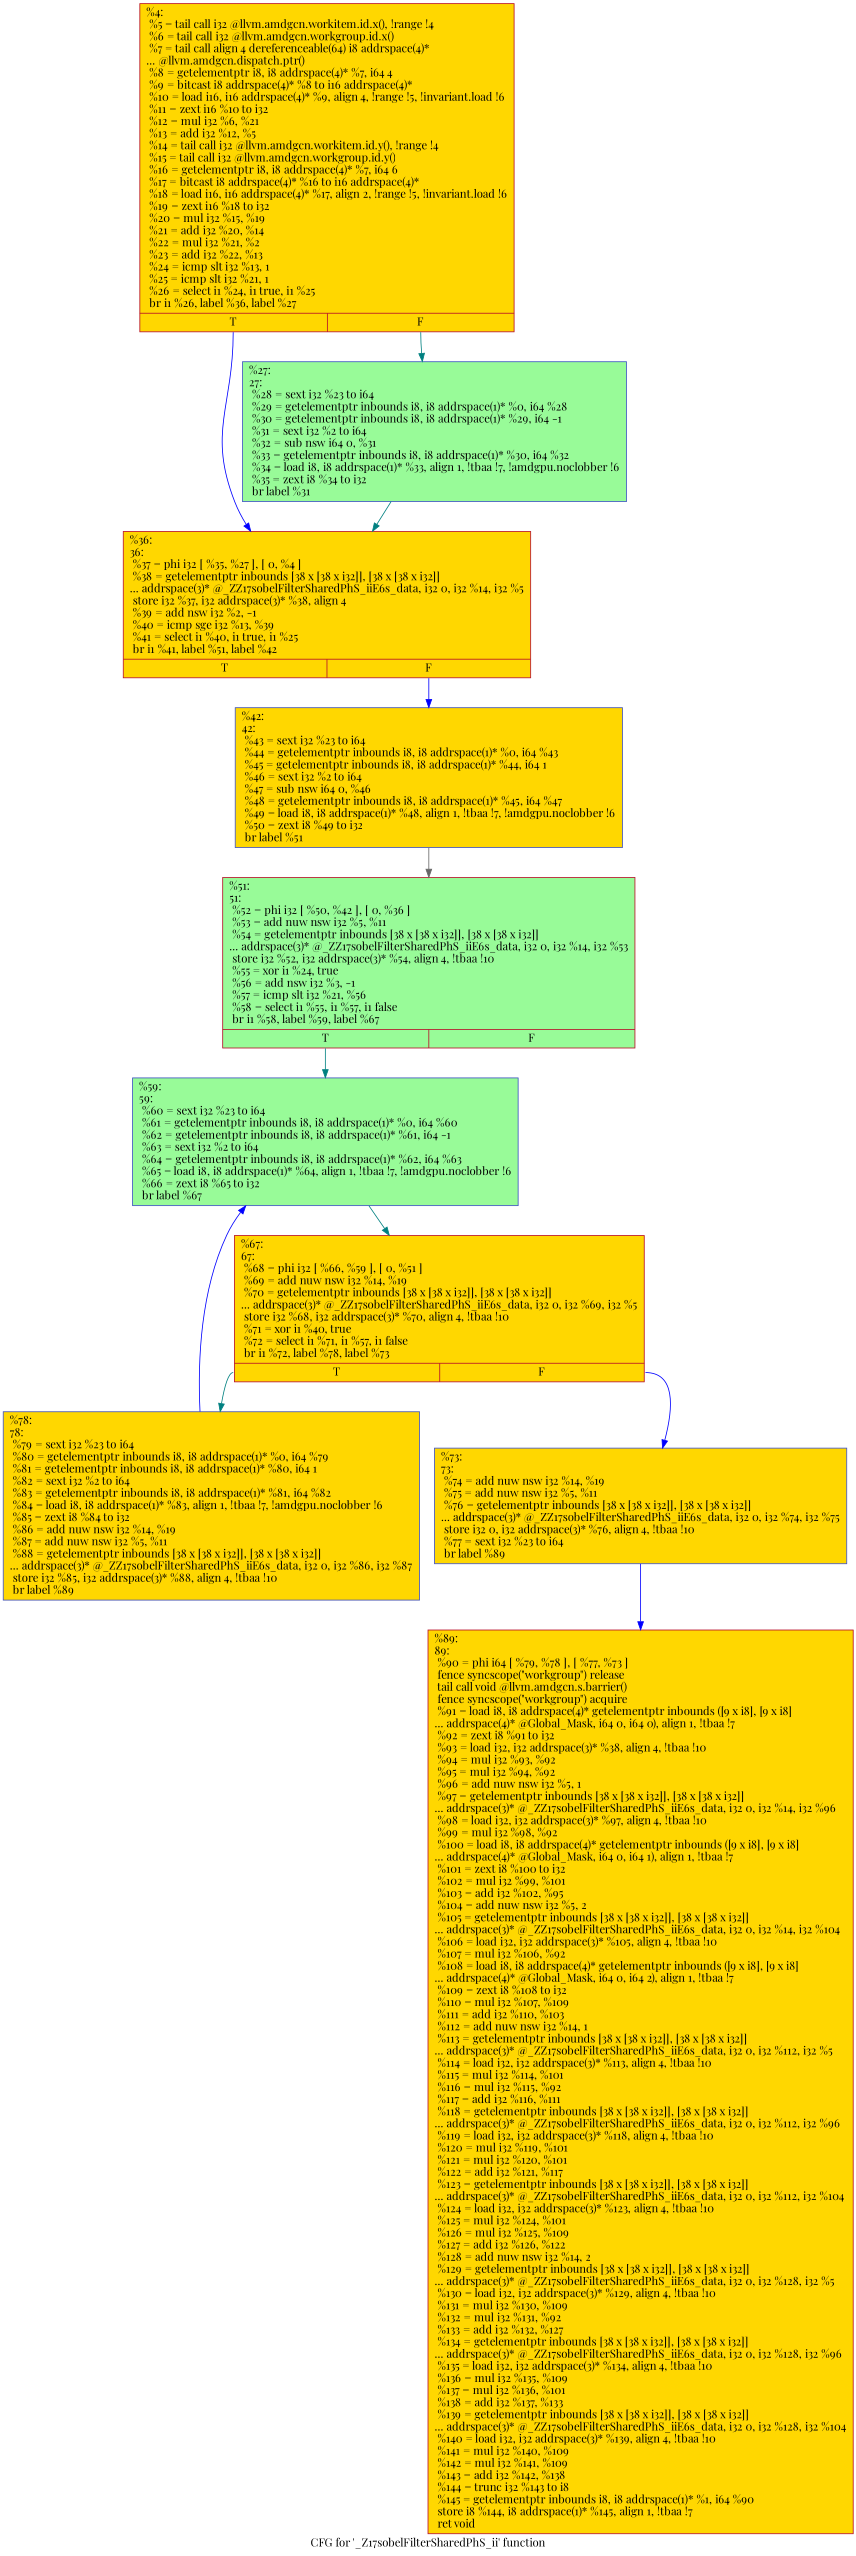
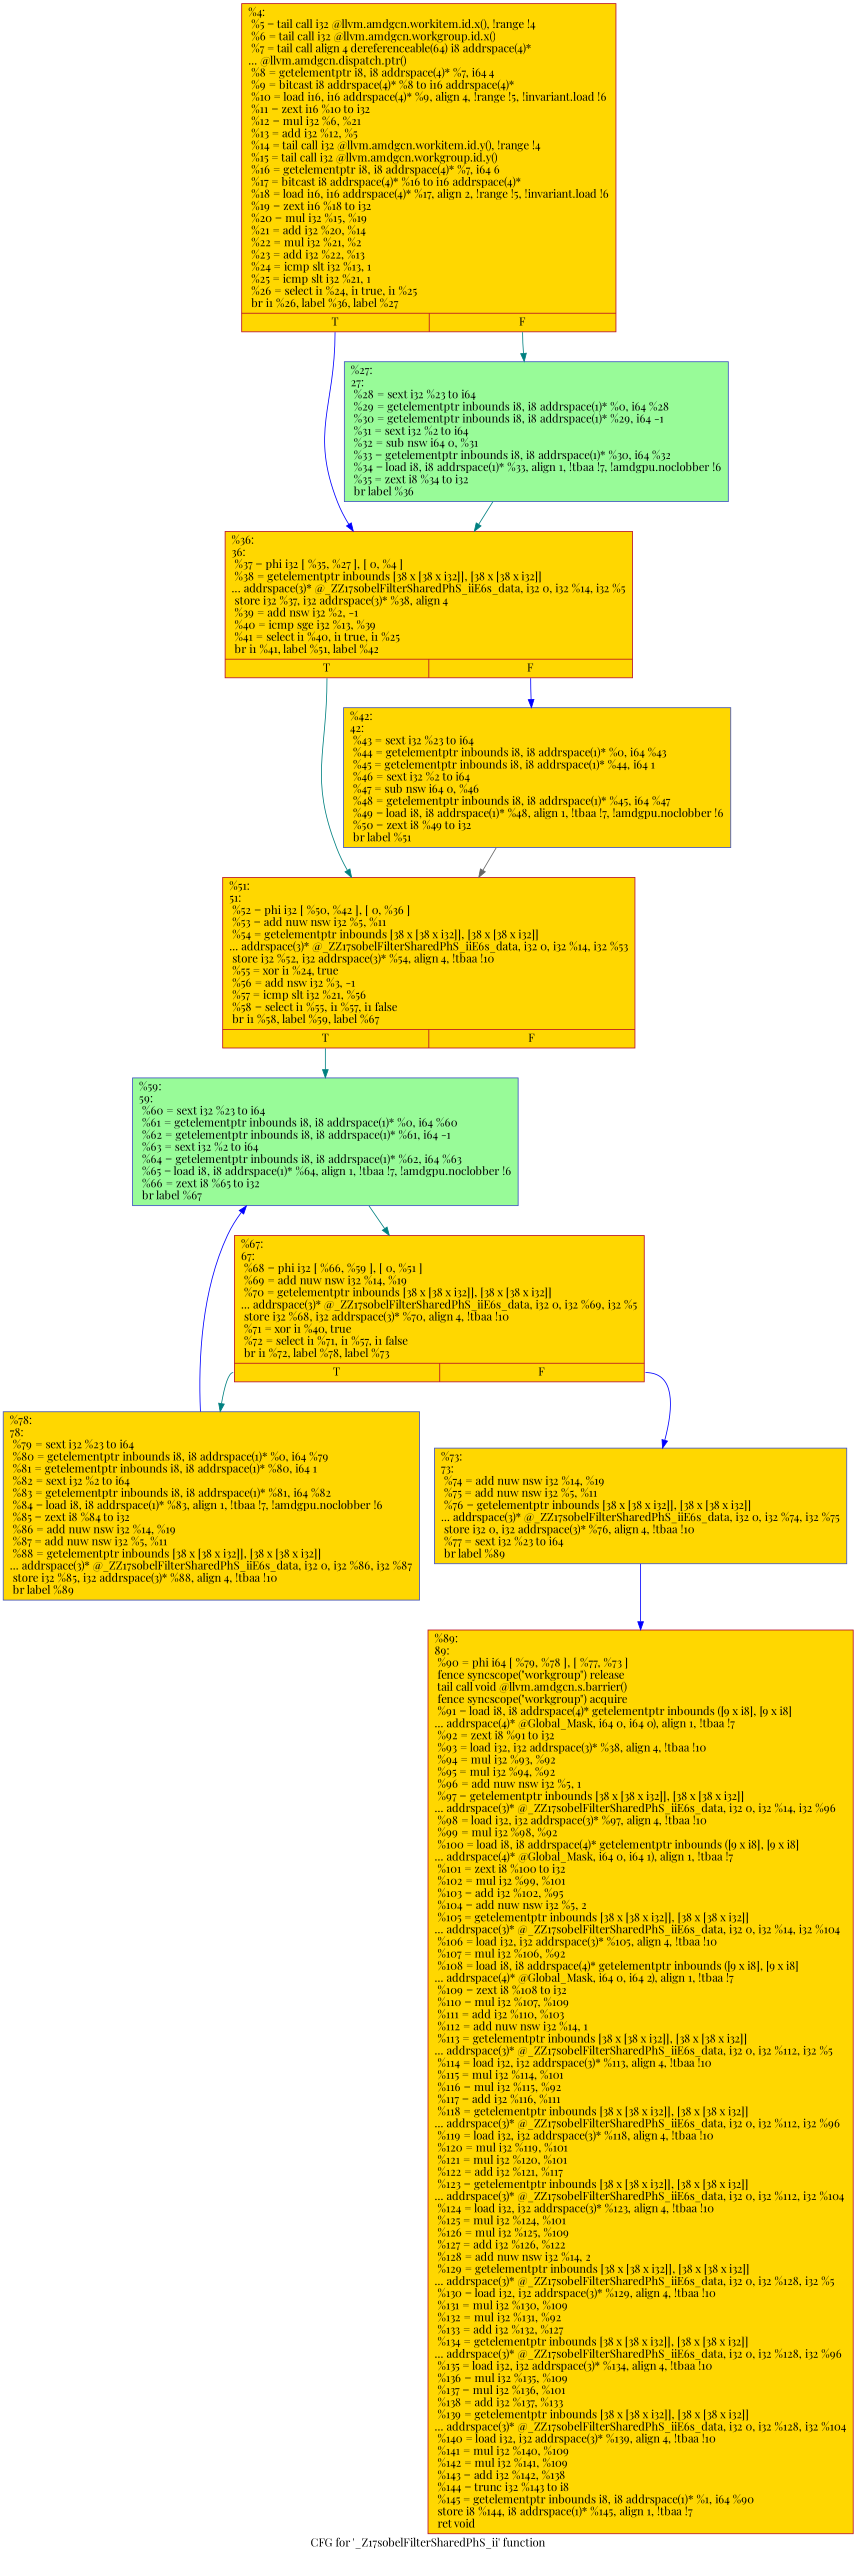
node "%27:": text "br label %31" -> "br label %36"
edge "%36:" -> "%51:": added
node "%51:": fillcolor palegreen -> gold
